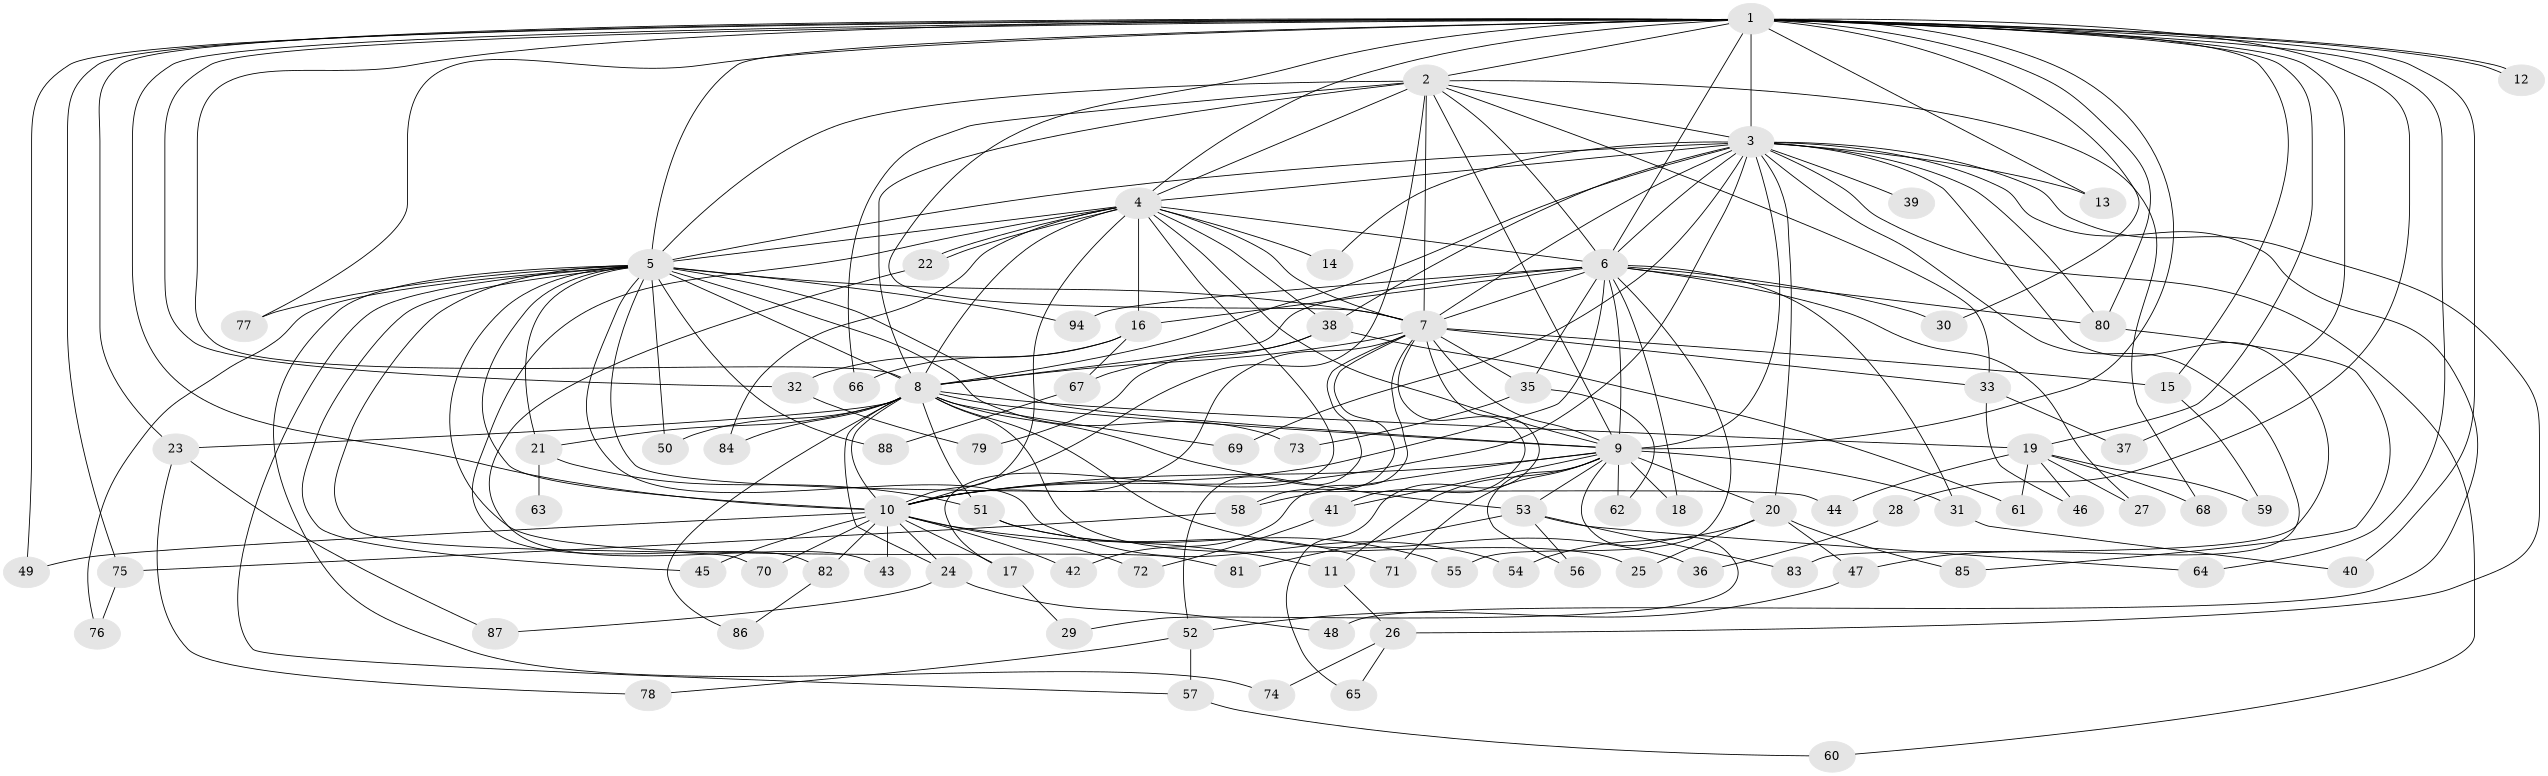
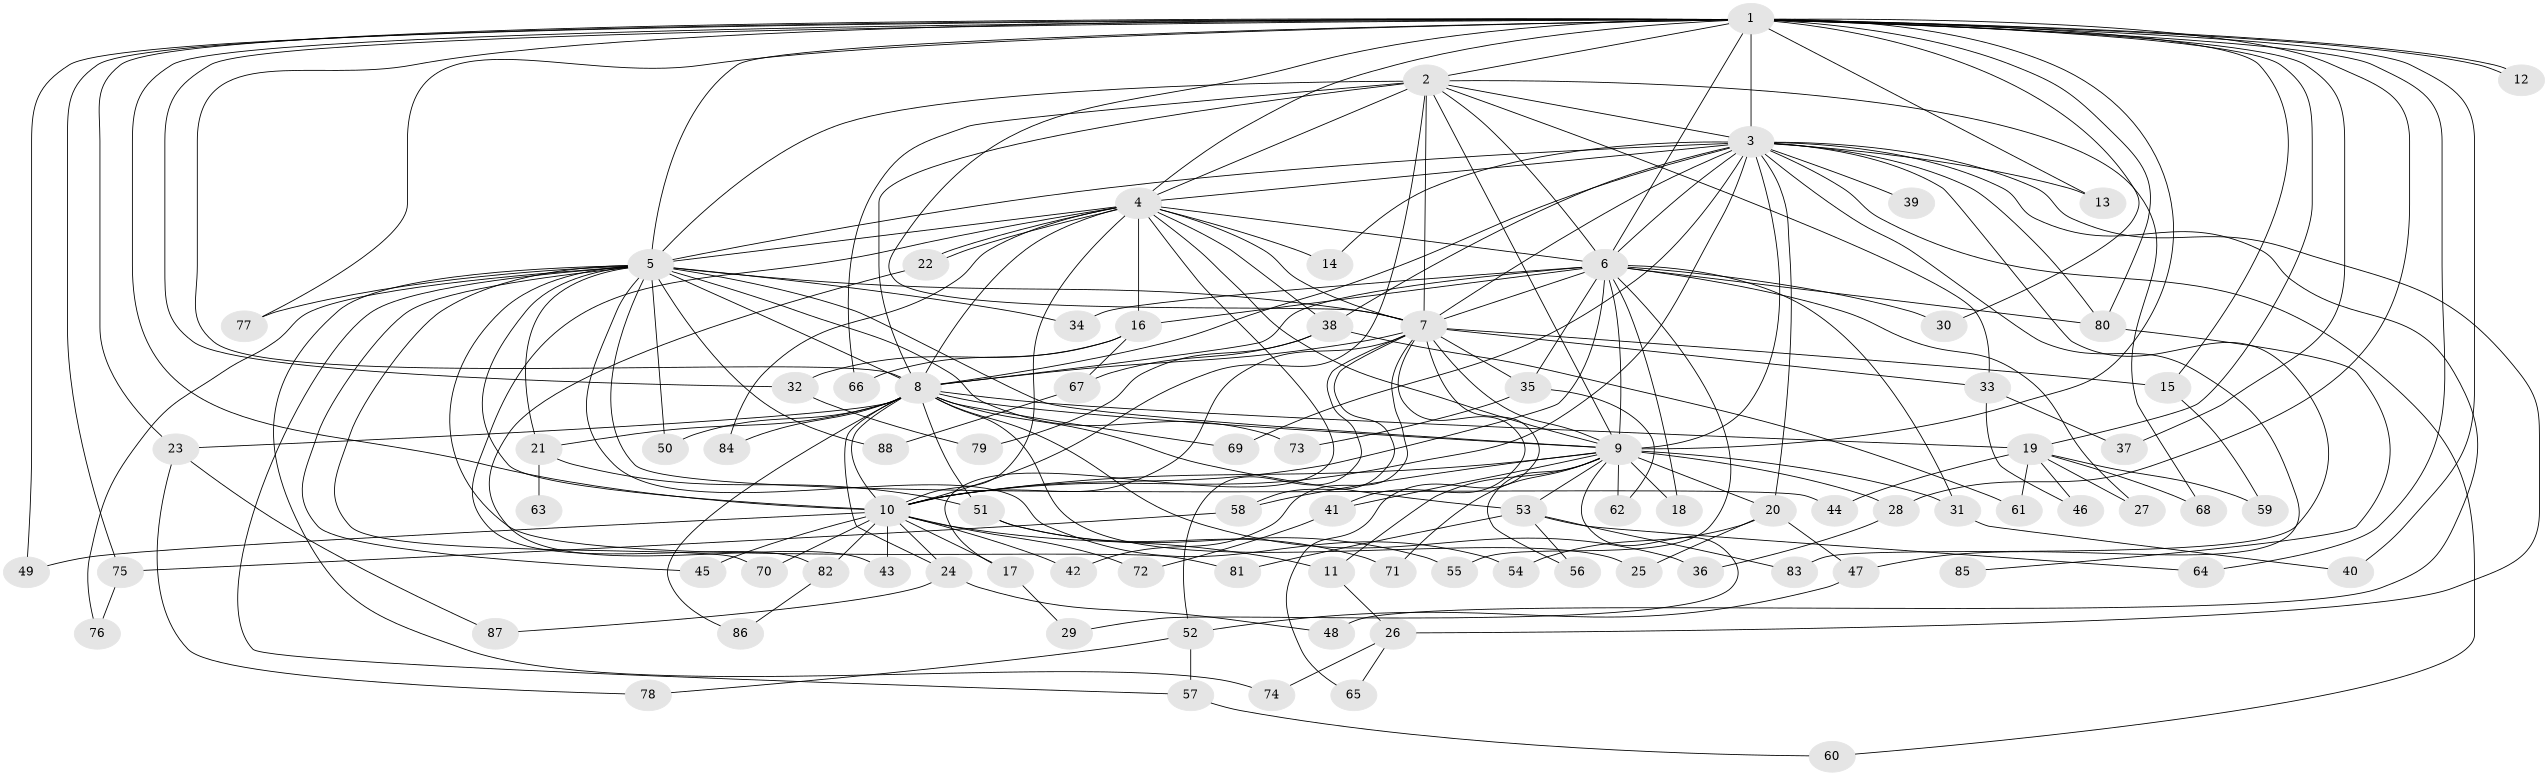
node "94": label "94" -> "34"
edge "9" -- "28": added
edge "20" -- "85": removed
